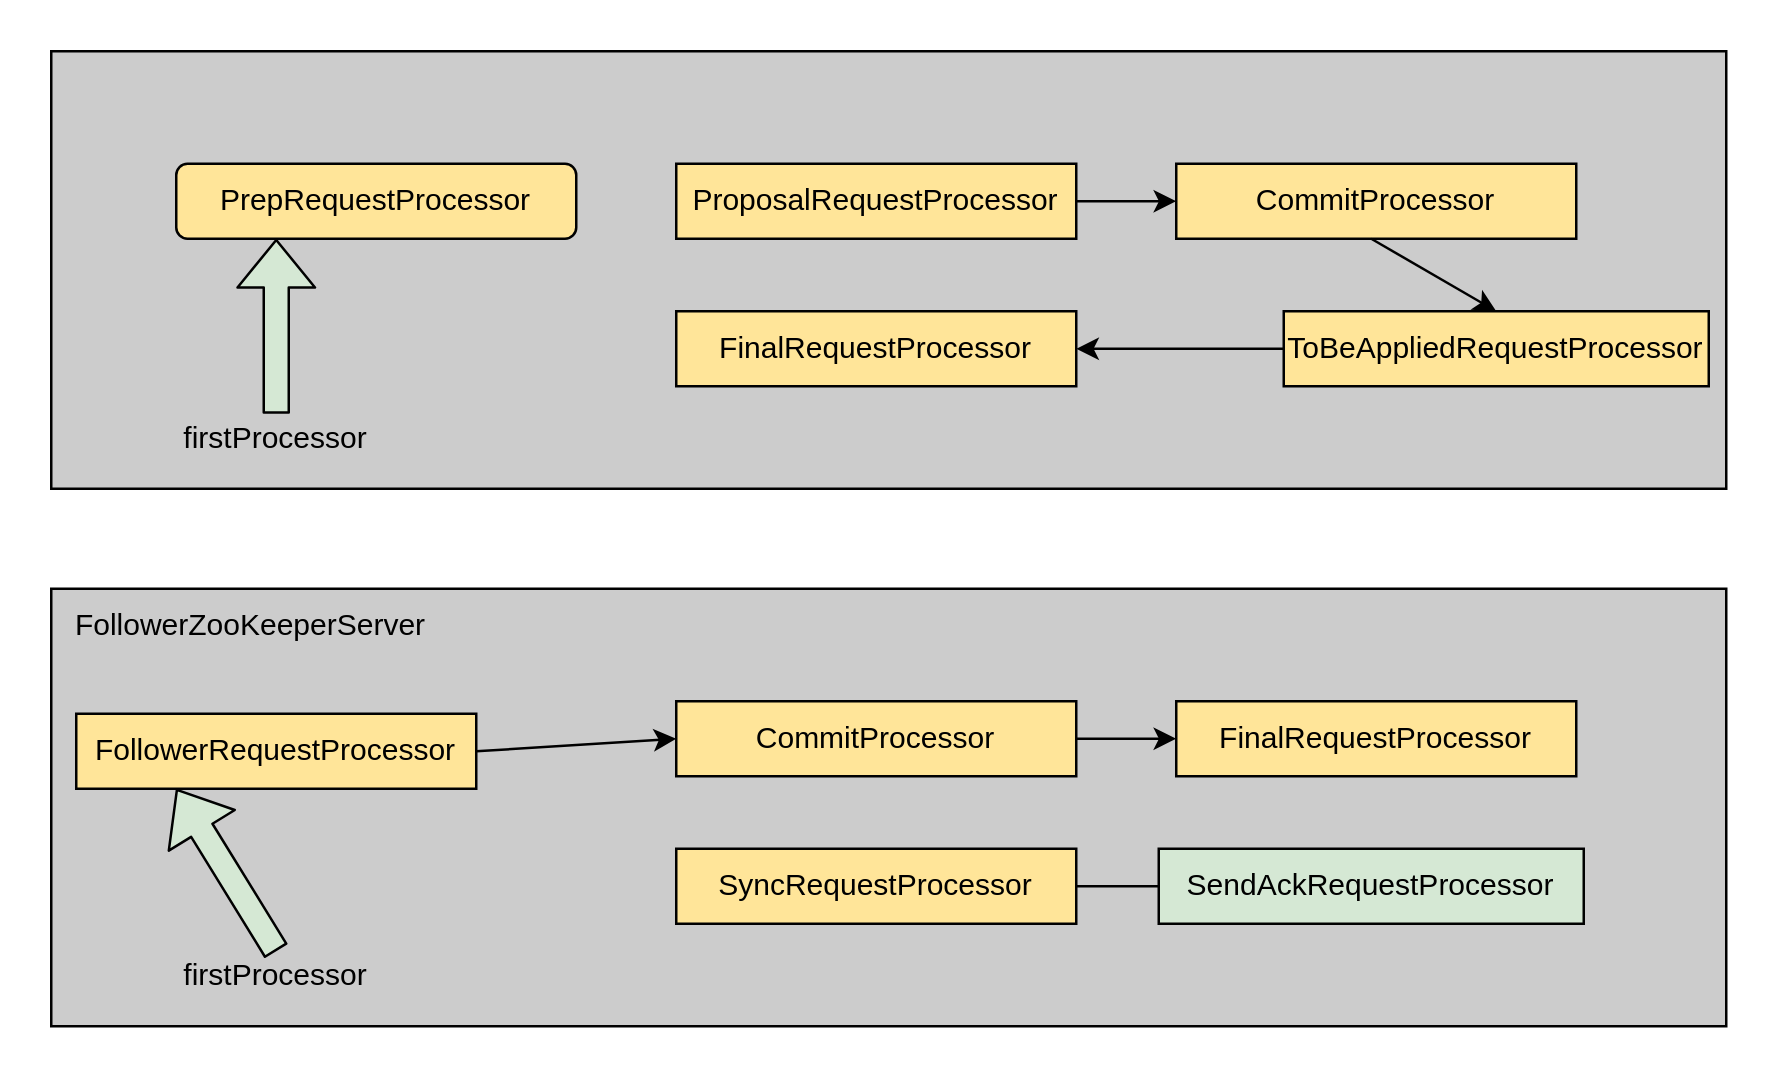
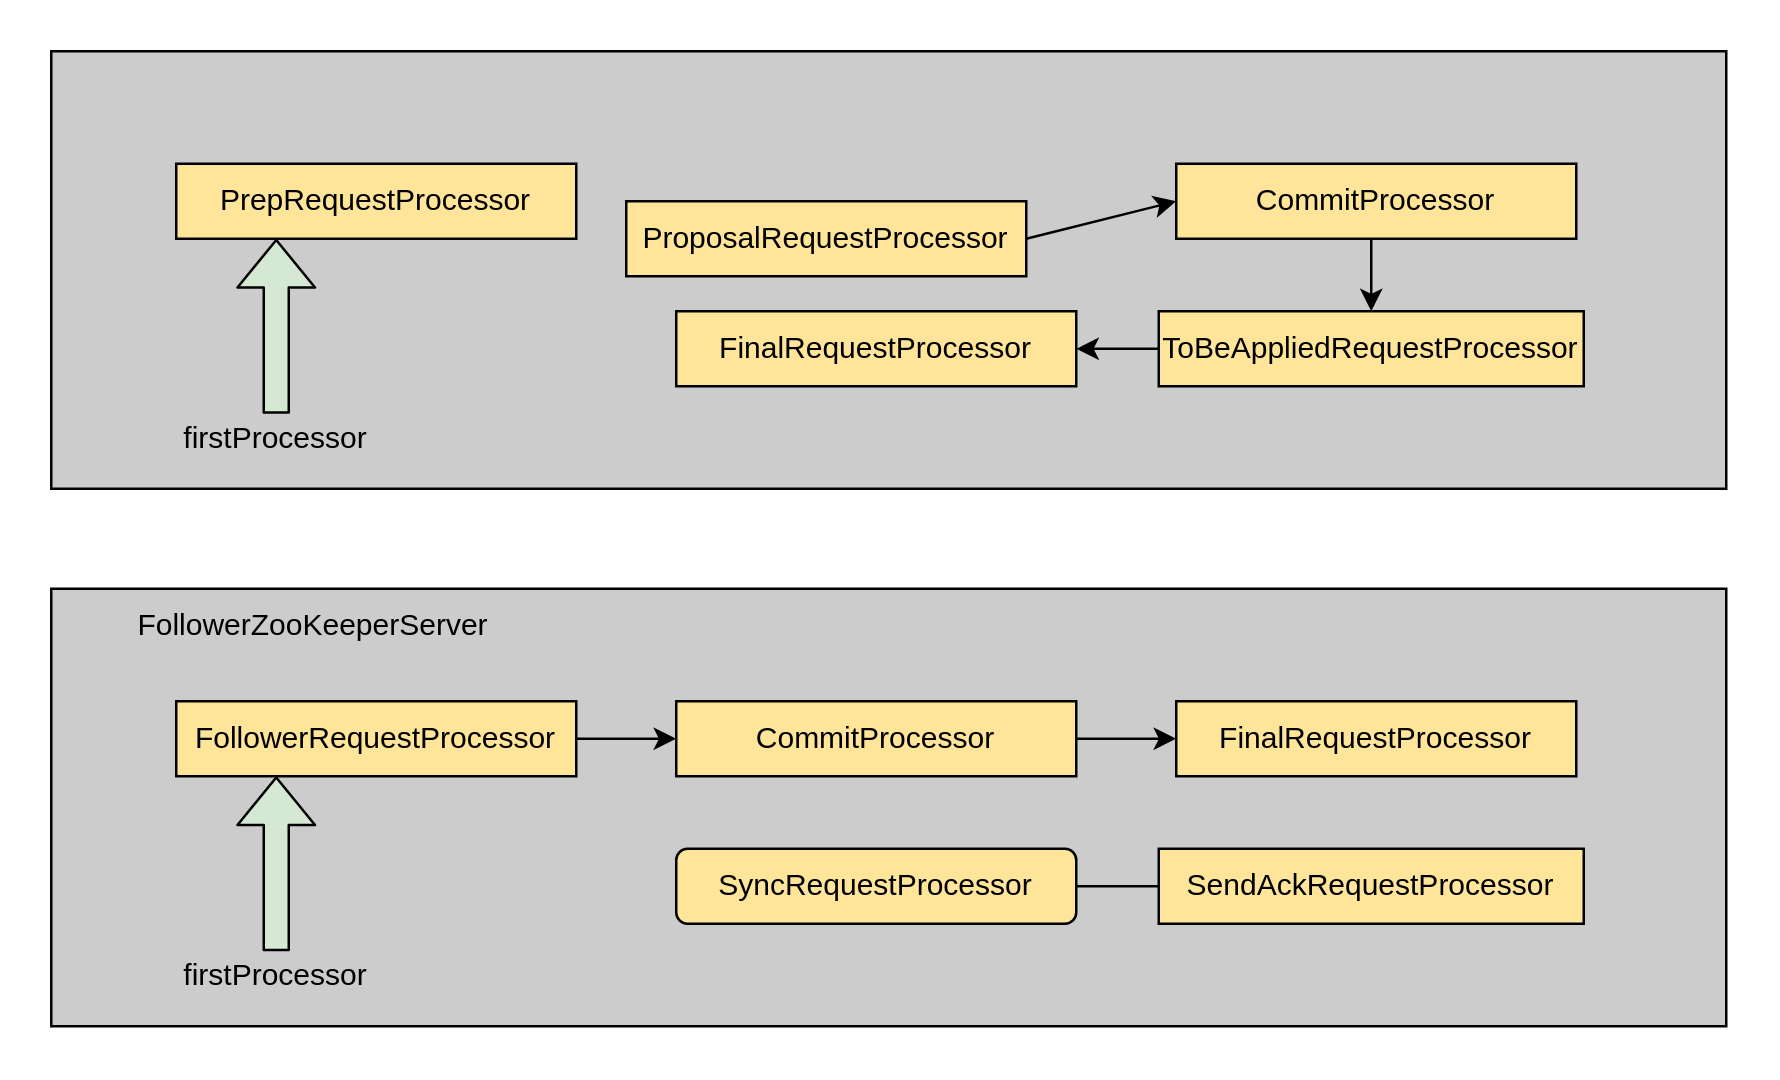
node "PrepRequestProcessor": shape rounded rectangle -> rectangle
node "ProposalRequestProcessor": moved (876, 201) -> (826, 239)
node "ToBeAppliedRequestProcessor": moved (1496, 349) -> (1371, 349)
node "FollowerZooKeeperServer": moved (251, 626) -> (314, 626)
node "FollowerRequestProcessor": moved (276, 751) -> (376, 739)
node "SyncRequestProcessor": shape rectangle -> rounded rectangle
node "SendAckRequestProcessor": fillcolor #d5e8d4 -> #ffe599
